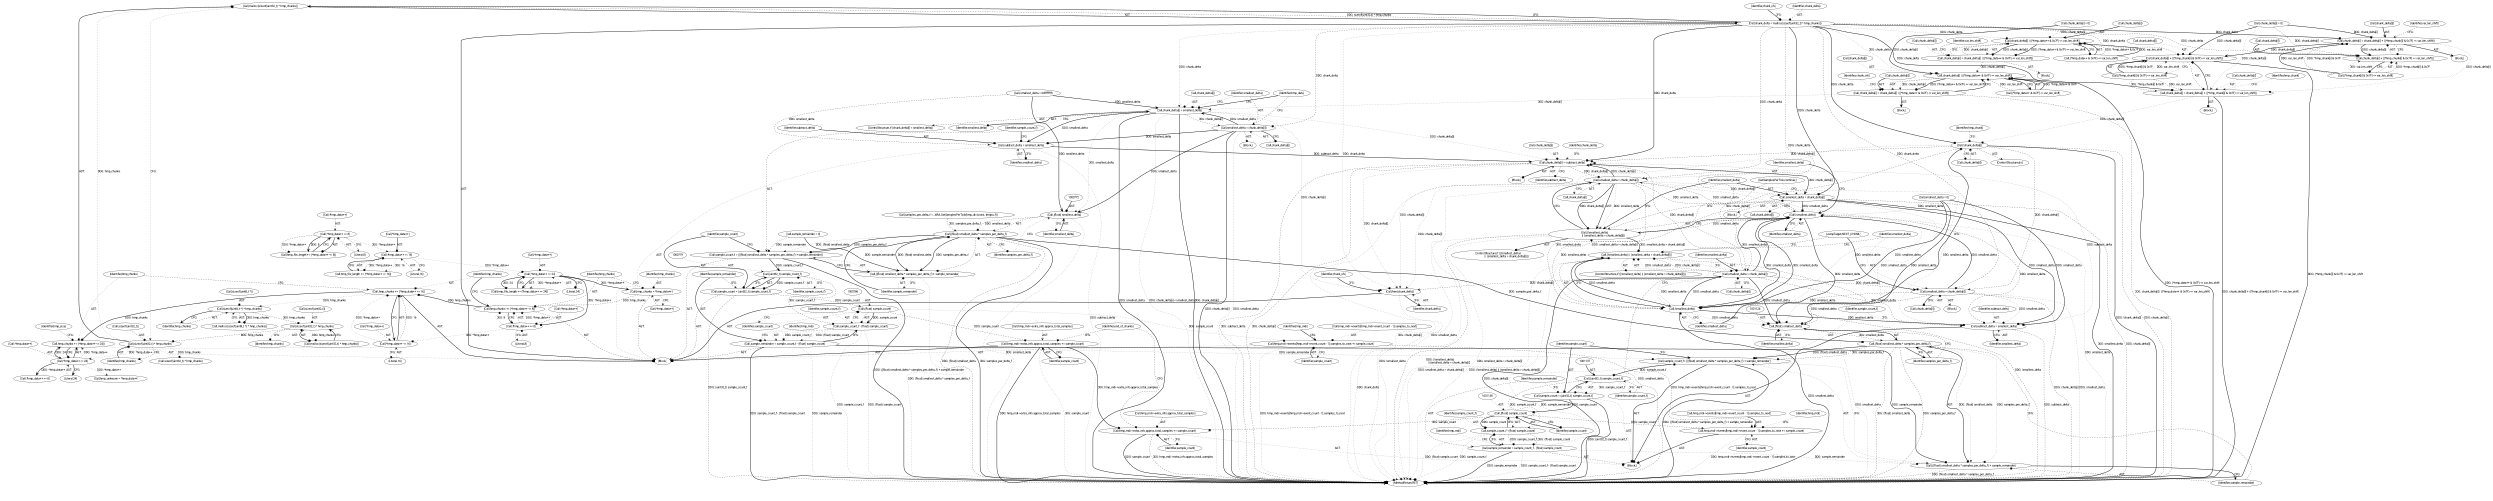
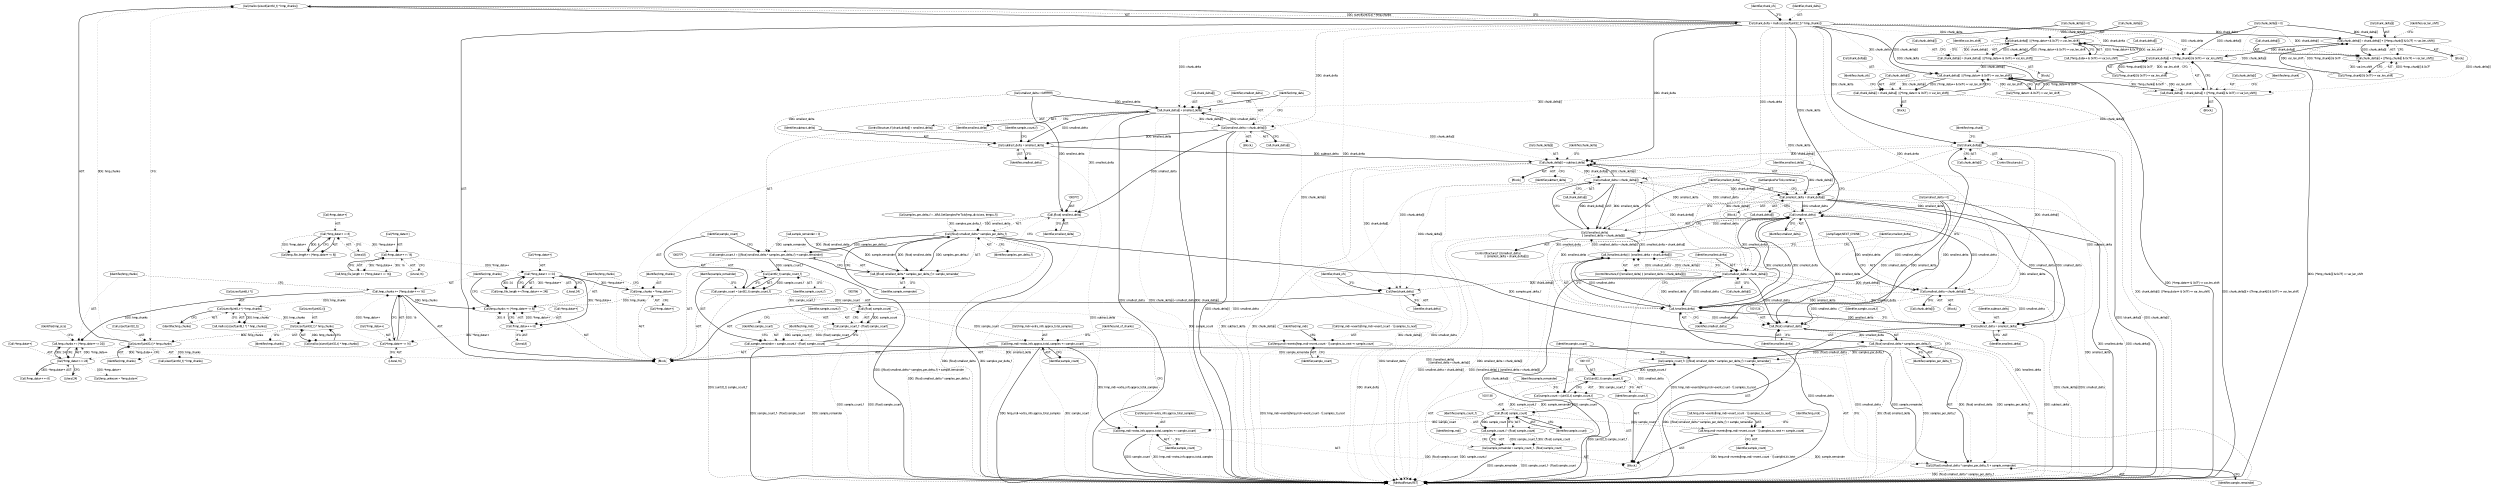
edge "(Call,hmp_chunks += (*hmp_data++ << 8))" -> "(Call,hmp_chunks += (*hmp_data++ << 16))": reversed
